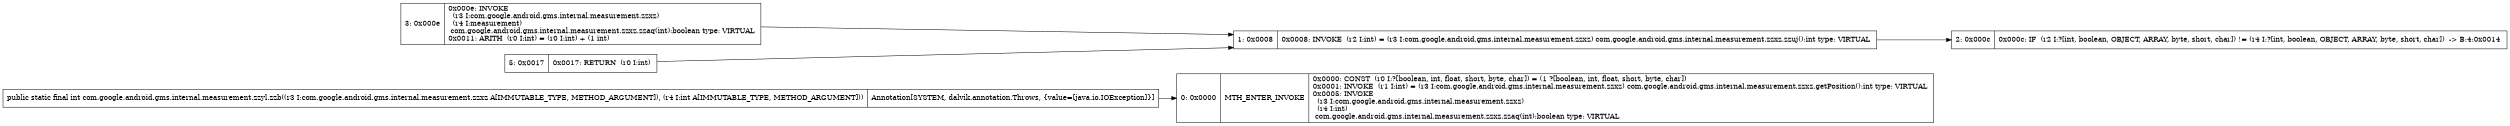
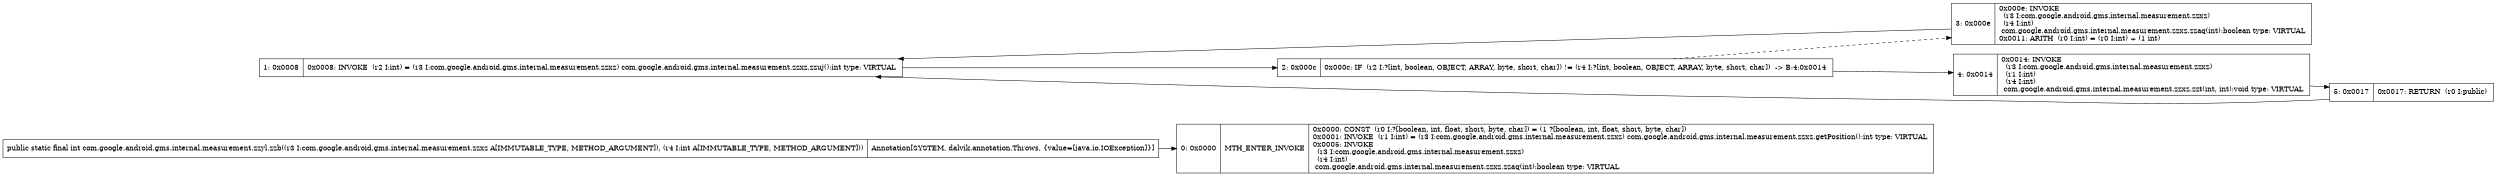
node "3: 0x000e": text "(r4 I:measurement)" -> "(r4 I:int)"
edge "2: 0x000c" -> "3: 0x000e": added
node "5: 0x0017": text "0x0017: RETURN  (r0 I:int)" -> "0x0017: RETURN  (r0 I:public)"
node "4: 0x0014": added
